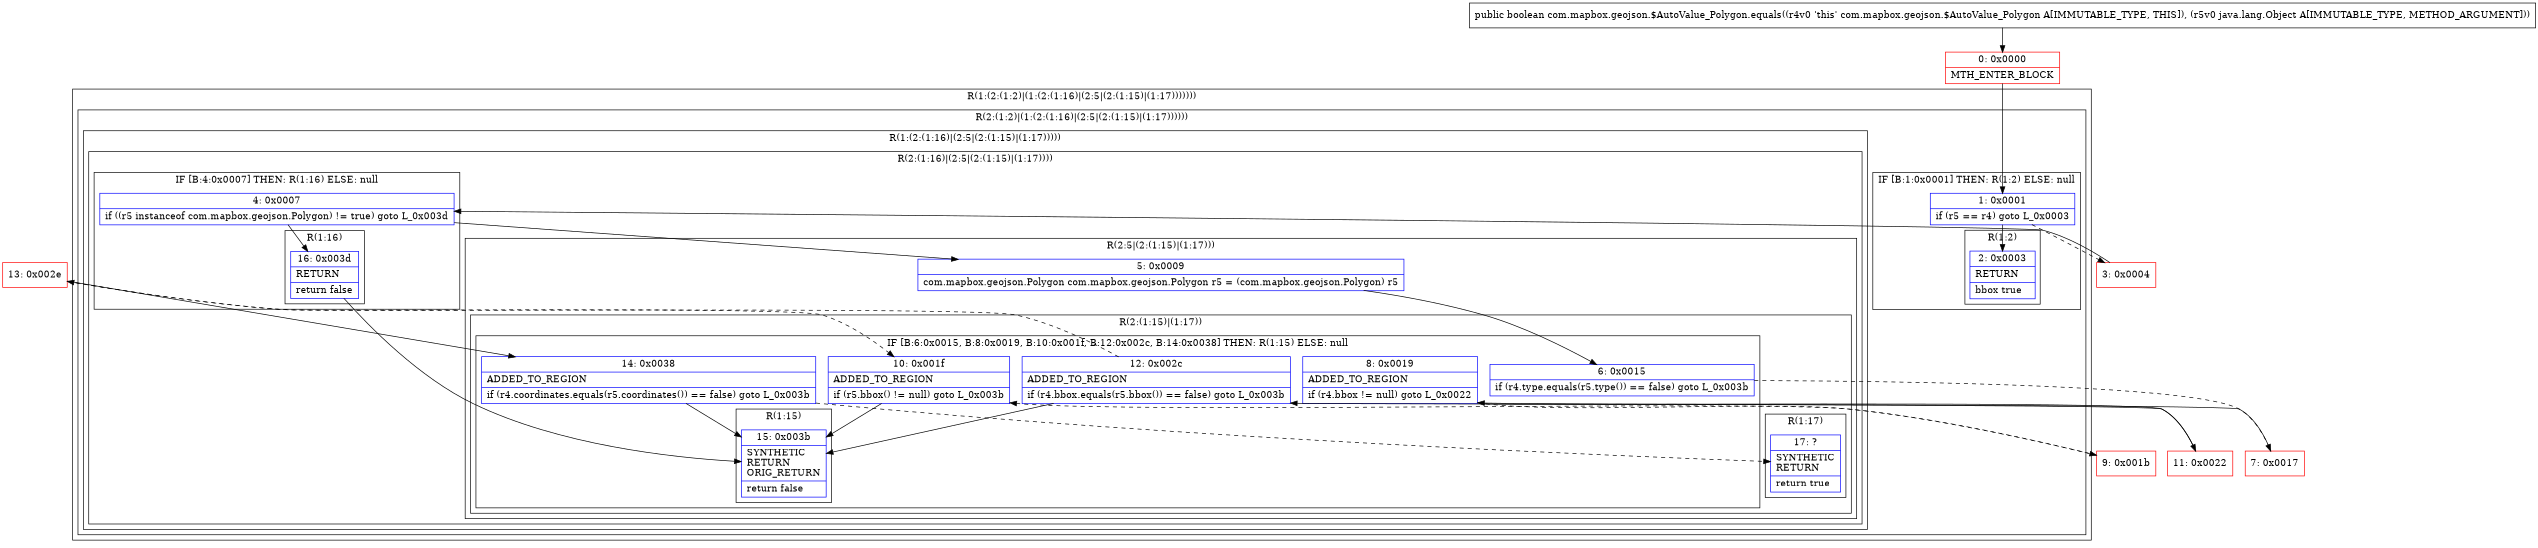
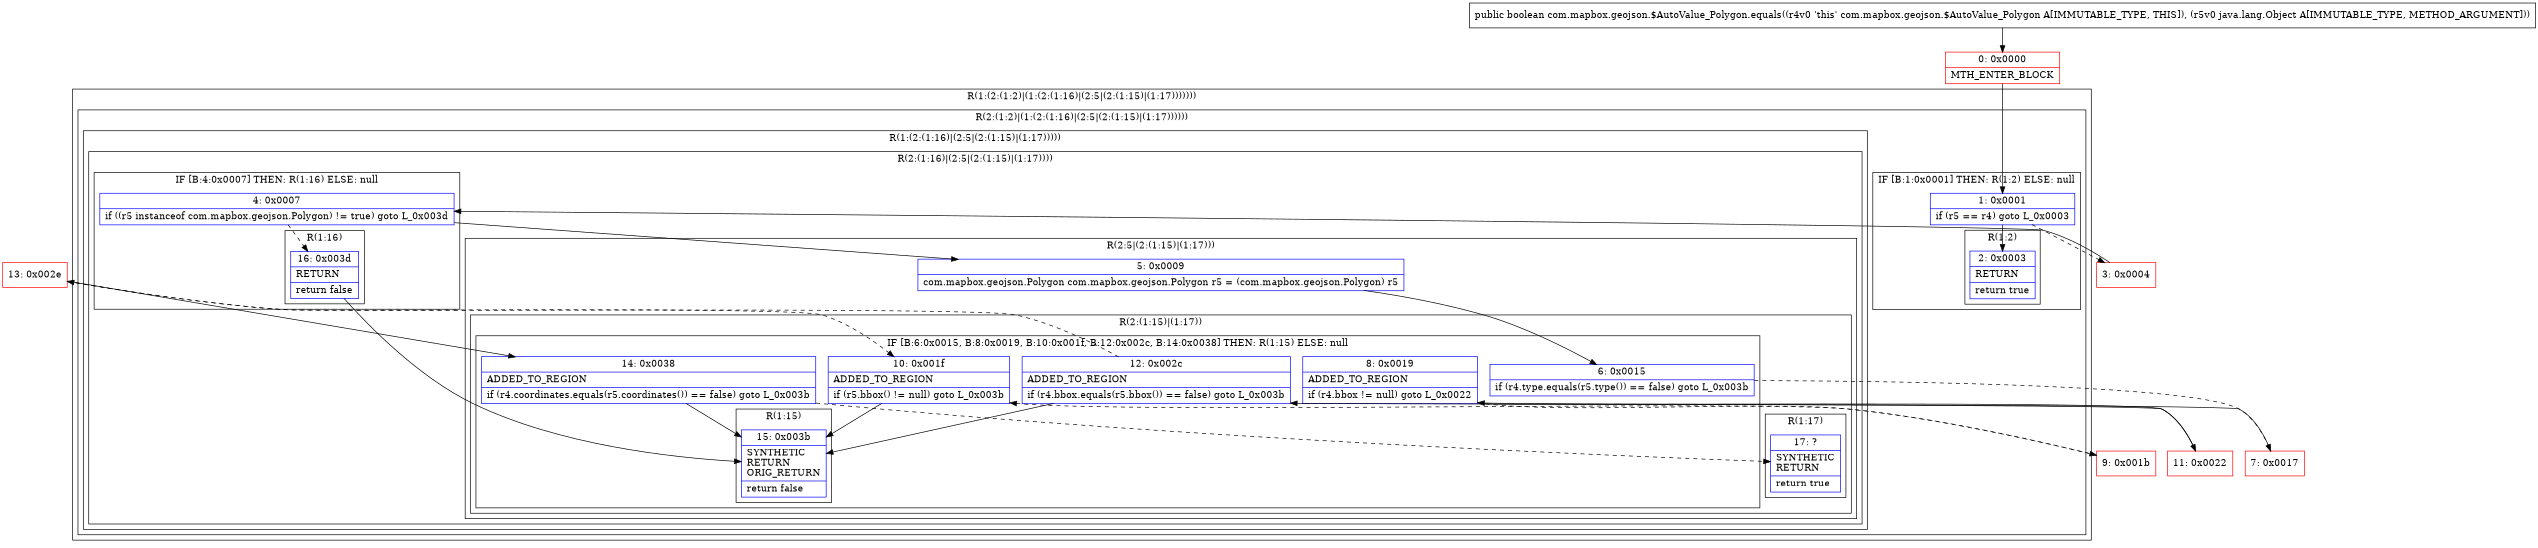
edge "4: 0x0007" -> "16: 0x003d": style solid -> dashed
node "2: 0x0003": text "bbox true" -> "return true"
